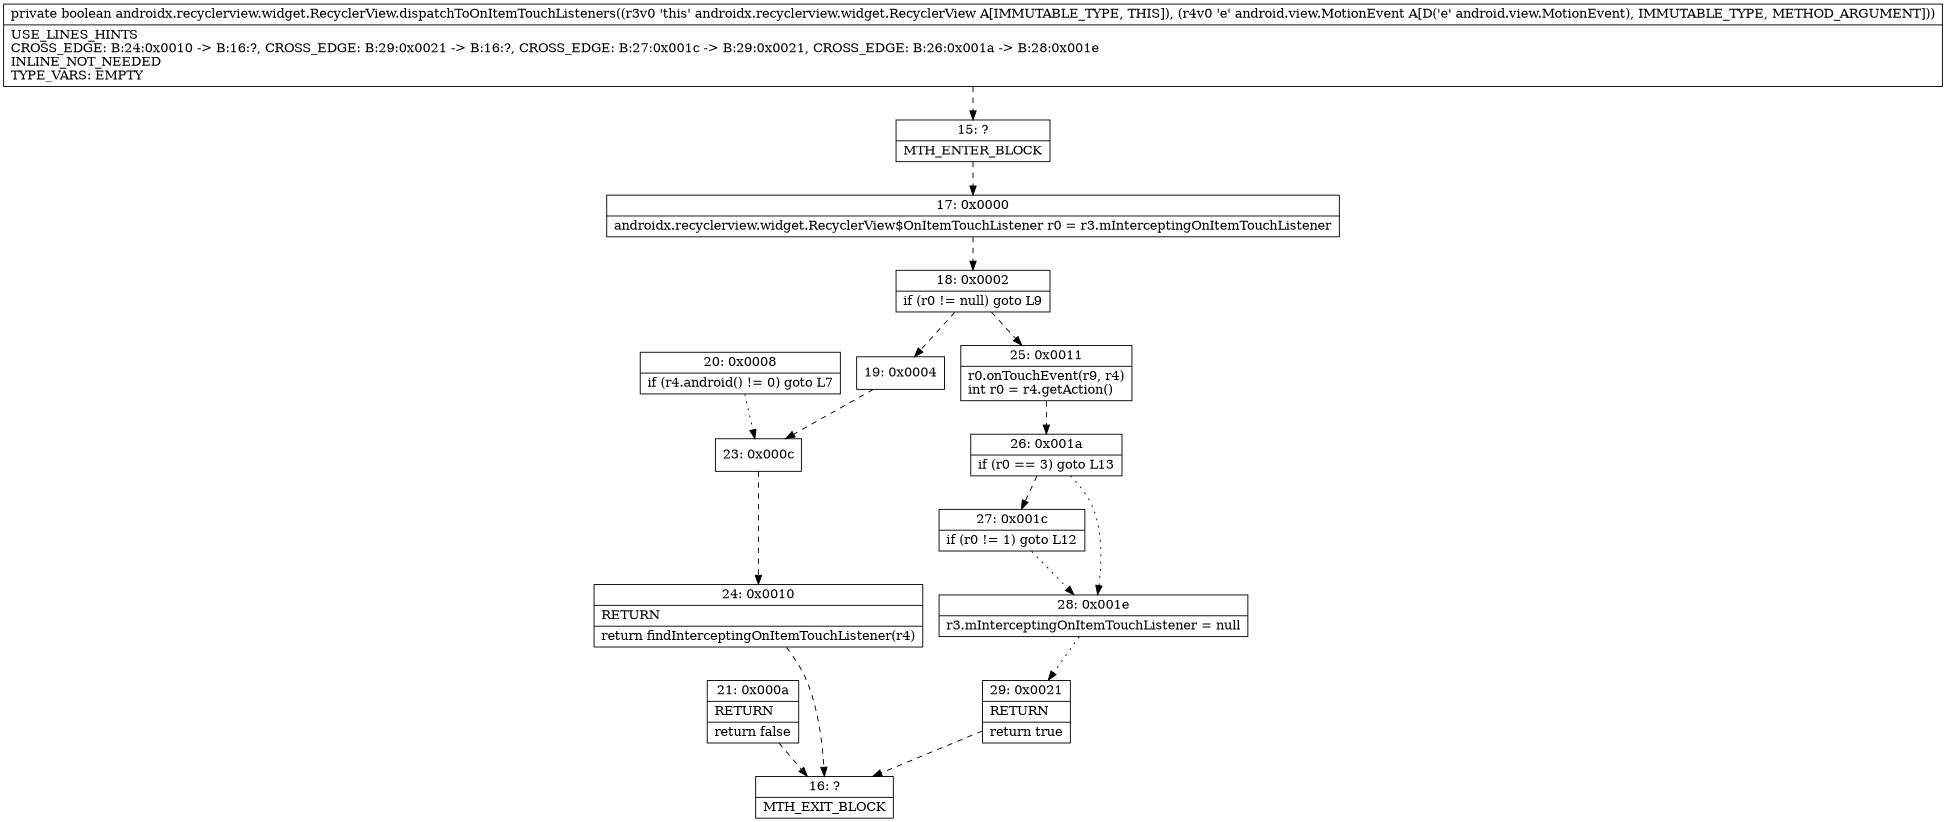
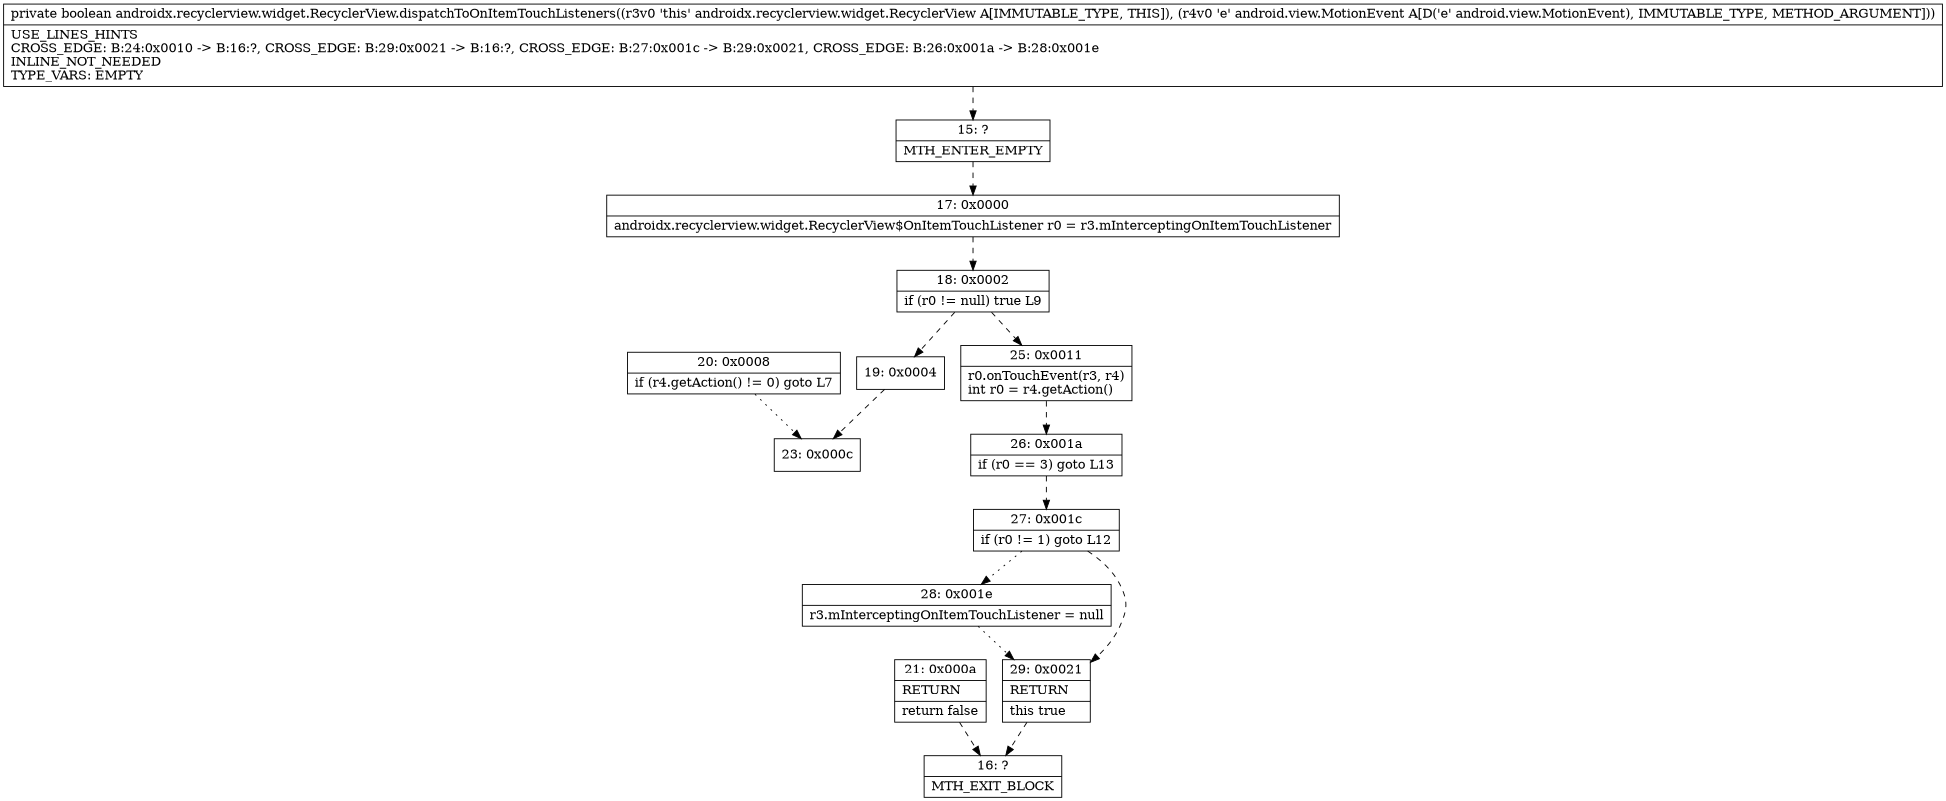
node "15: ?": text "MTH_ENTER_BLOCK" -> "MTH_ENTER_EMPTY"
node "18: 0x0002": text "if (r0 != null) goto L9" -> "if (r0 != null) true L9"
node "25: 0x0011": text "r0.onTouchEvent(r9, r4)" -> "r0.onTouchEvent(r3, r4)"
node "20: 0x0008": text "if (r4.android() != 0) goto L7" -> "if (r4.getAction() != 0) goto L7"
edge "26: 0x001a" -> "28: 0x001e": removed
edge "27: 0x001c" -> "29: 0x0021": added
node "24: 0x0010": removed
node "29: 0x0021": text "return true" -> "this true"
